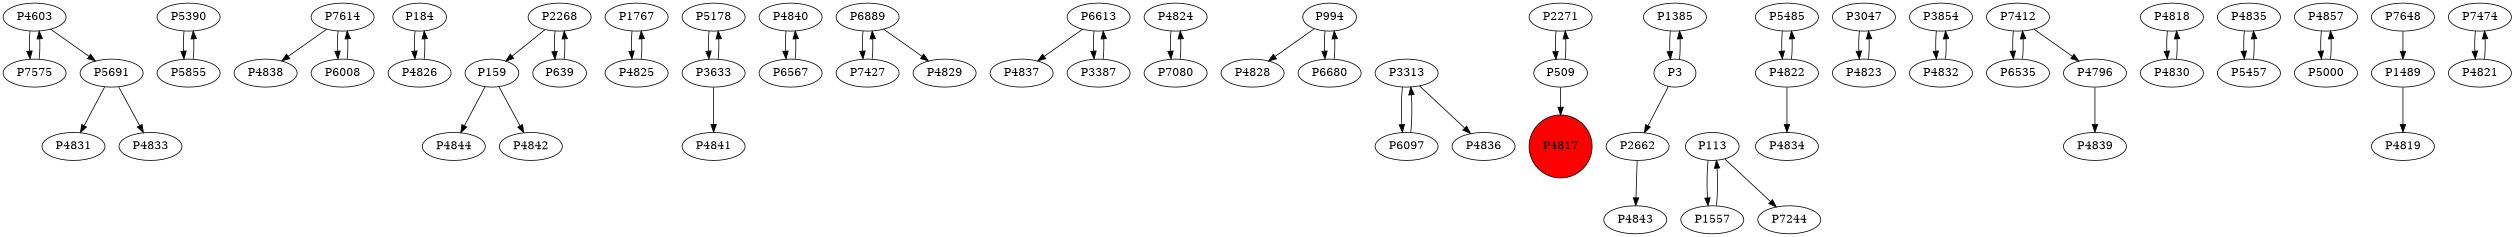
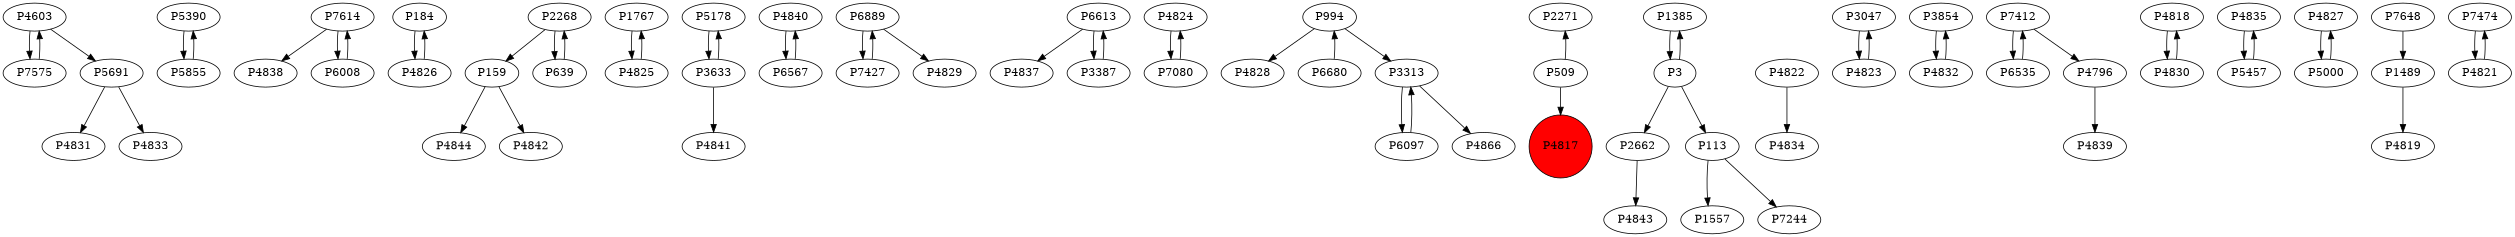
node "P5485": removed
node "P4857": label "P4857" -> "P4827"
edge "P994" -> "P6680": now "P994" -> "P3313"
edge "P2271" -> "P509": removed
node "P4836": label "P4836" -> "P4866"
edge "P1557" -> "P113": now "P3" -> "P113"
